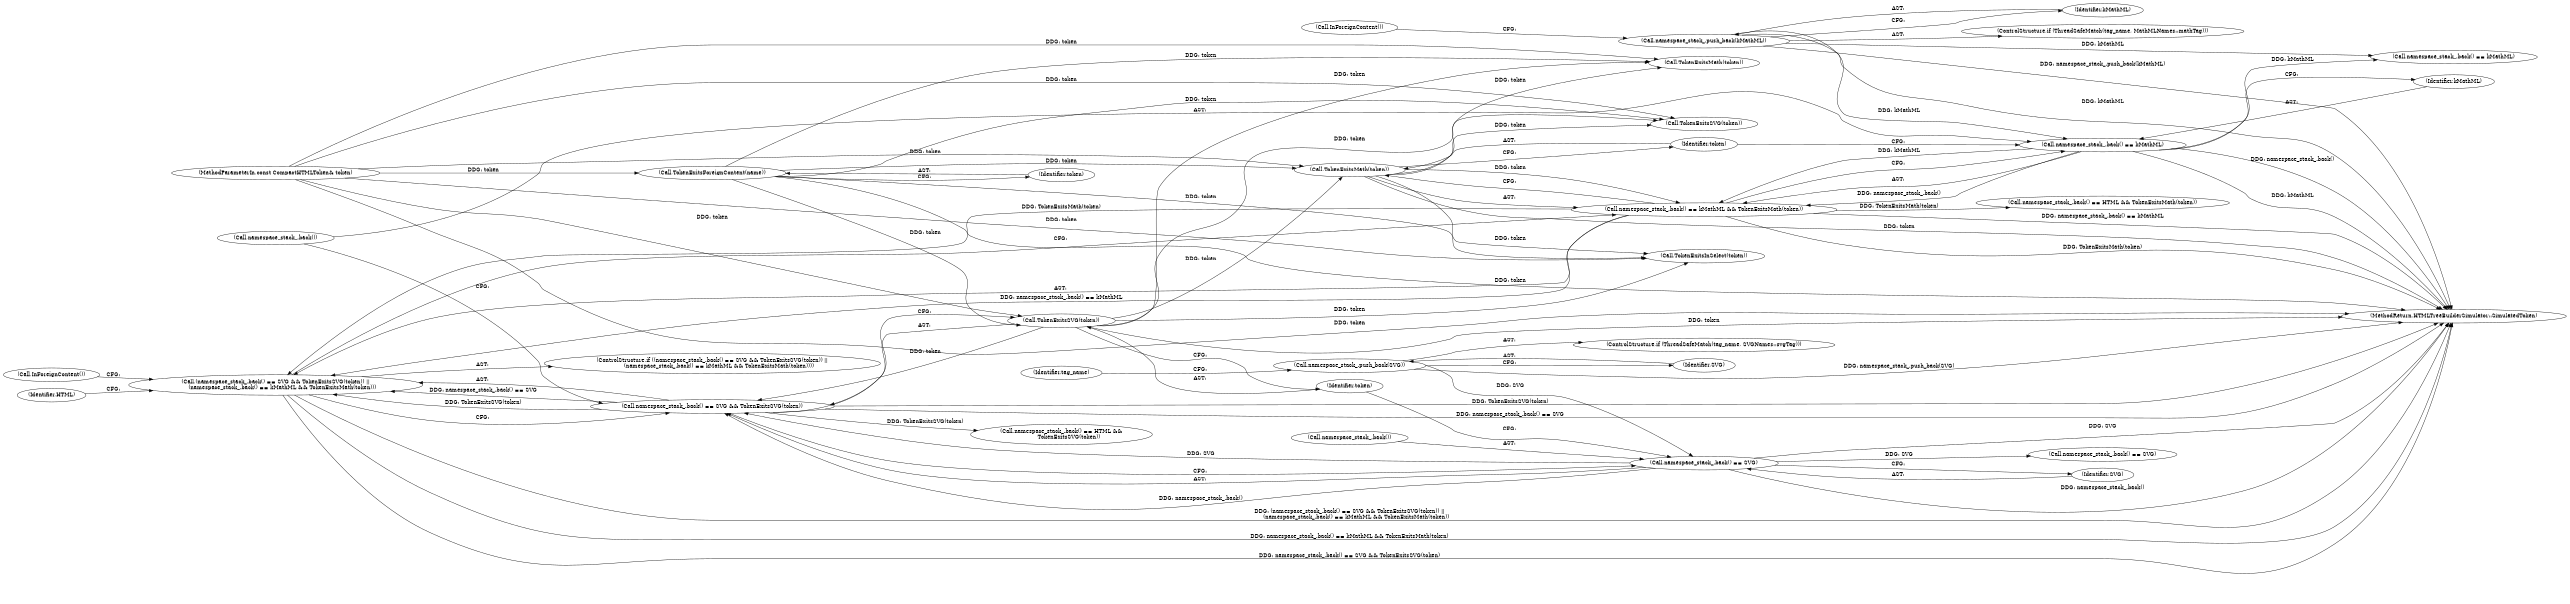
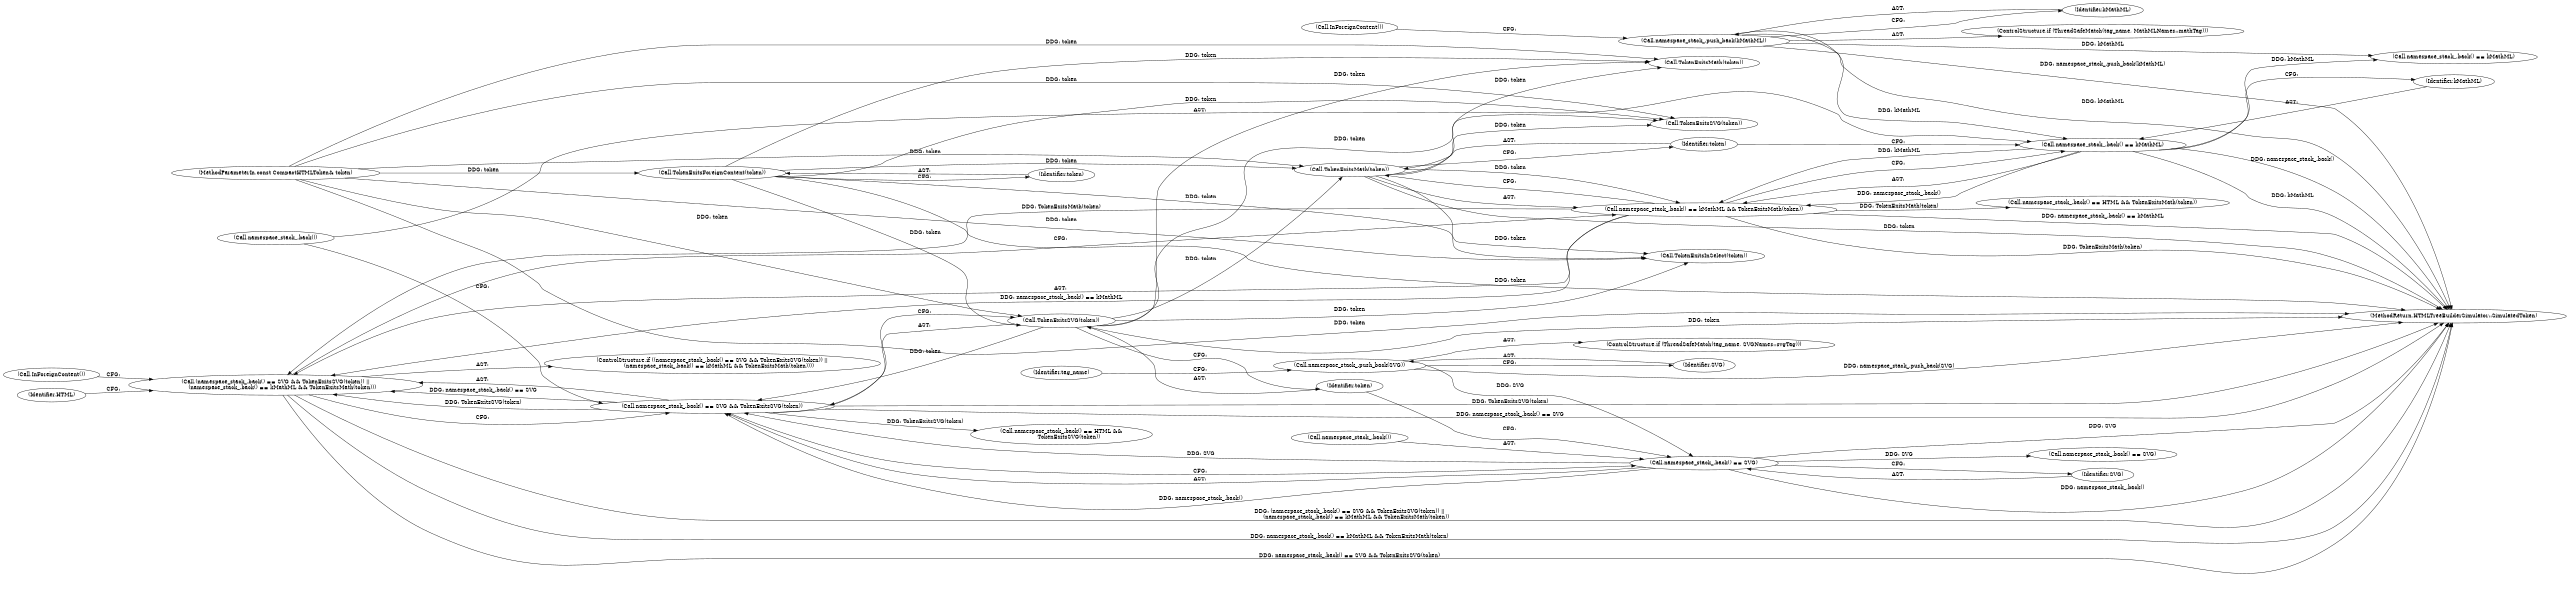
node "(Call,TokenExitsForeignContent(name))": label "(Call,TokenExitsForeignContent(name))" -> "(Call,TokenExitsForeignContent(token))"
